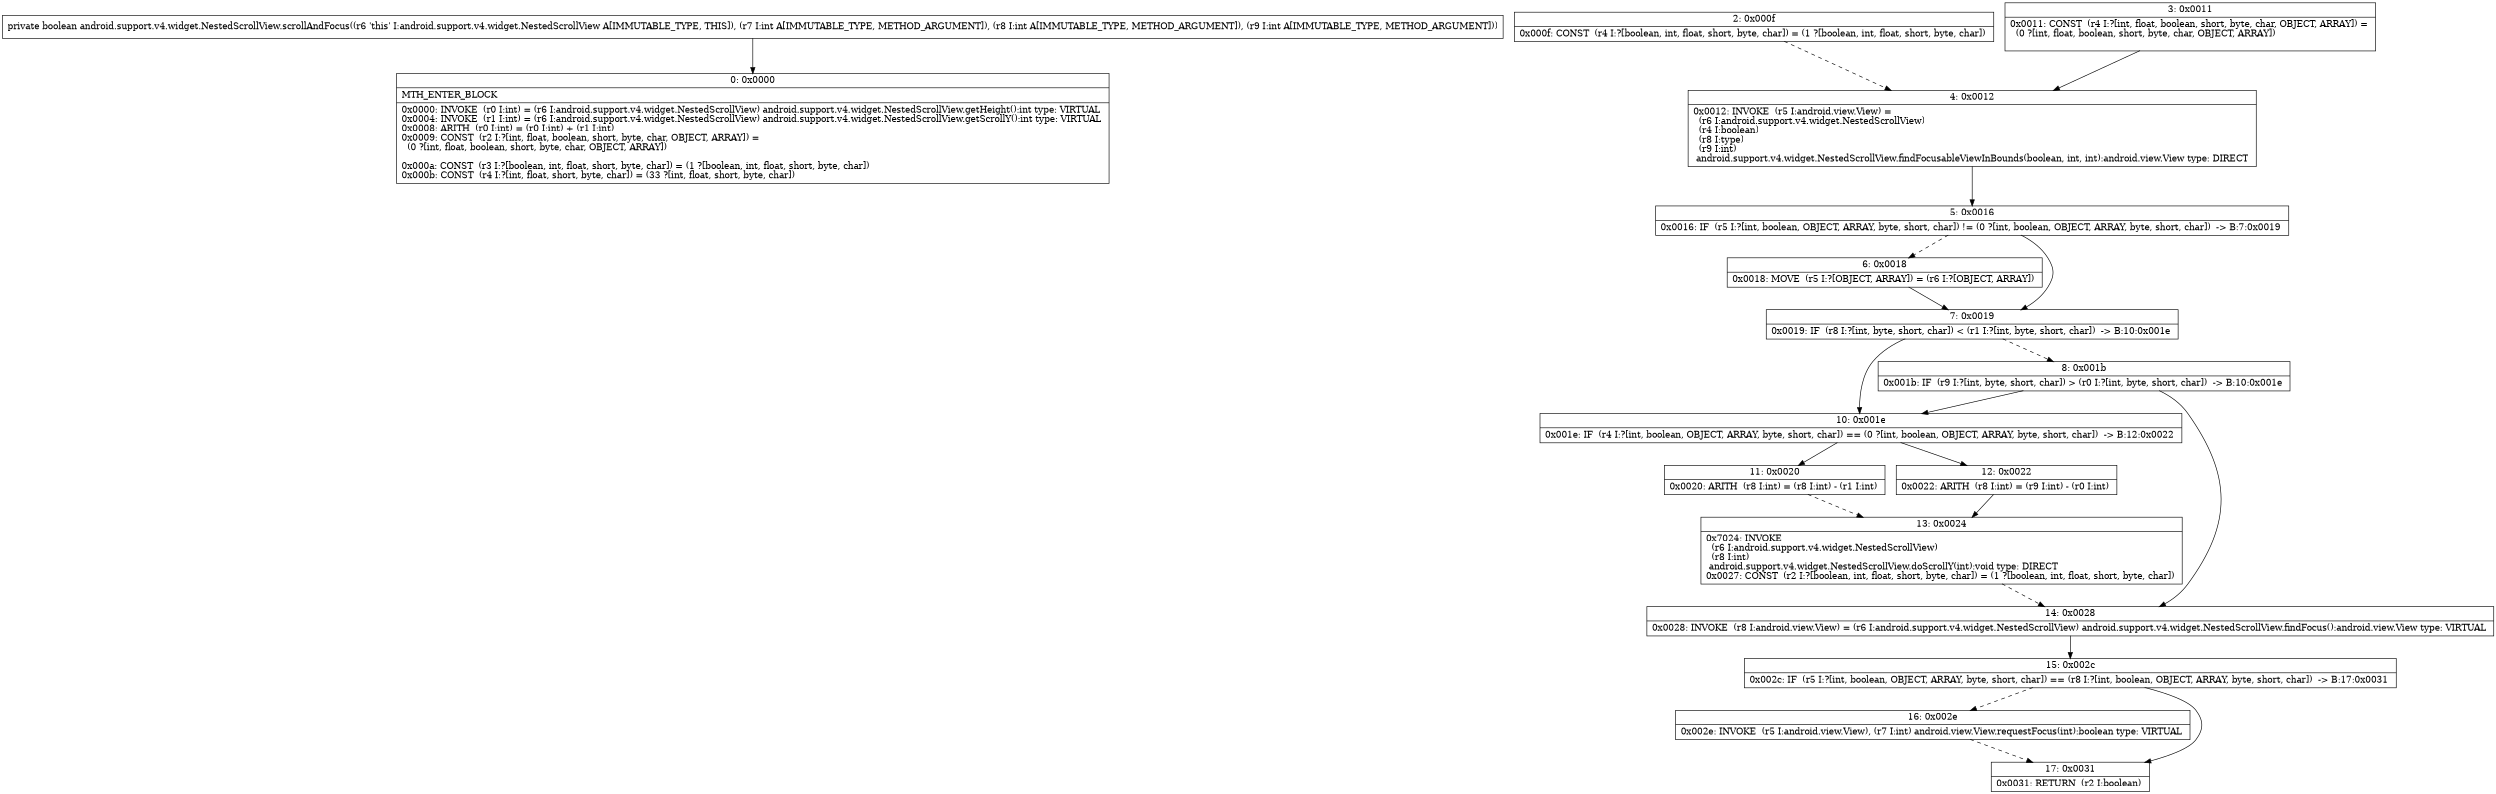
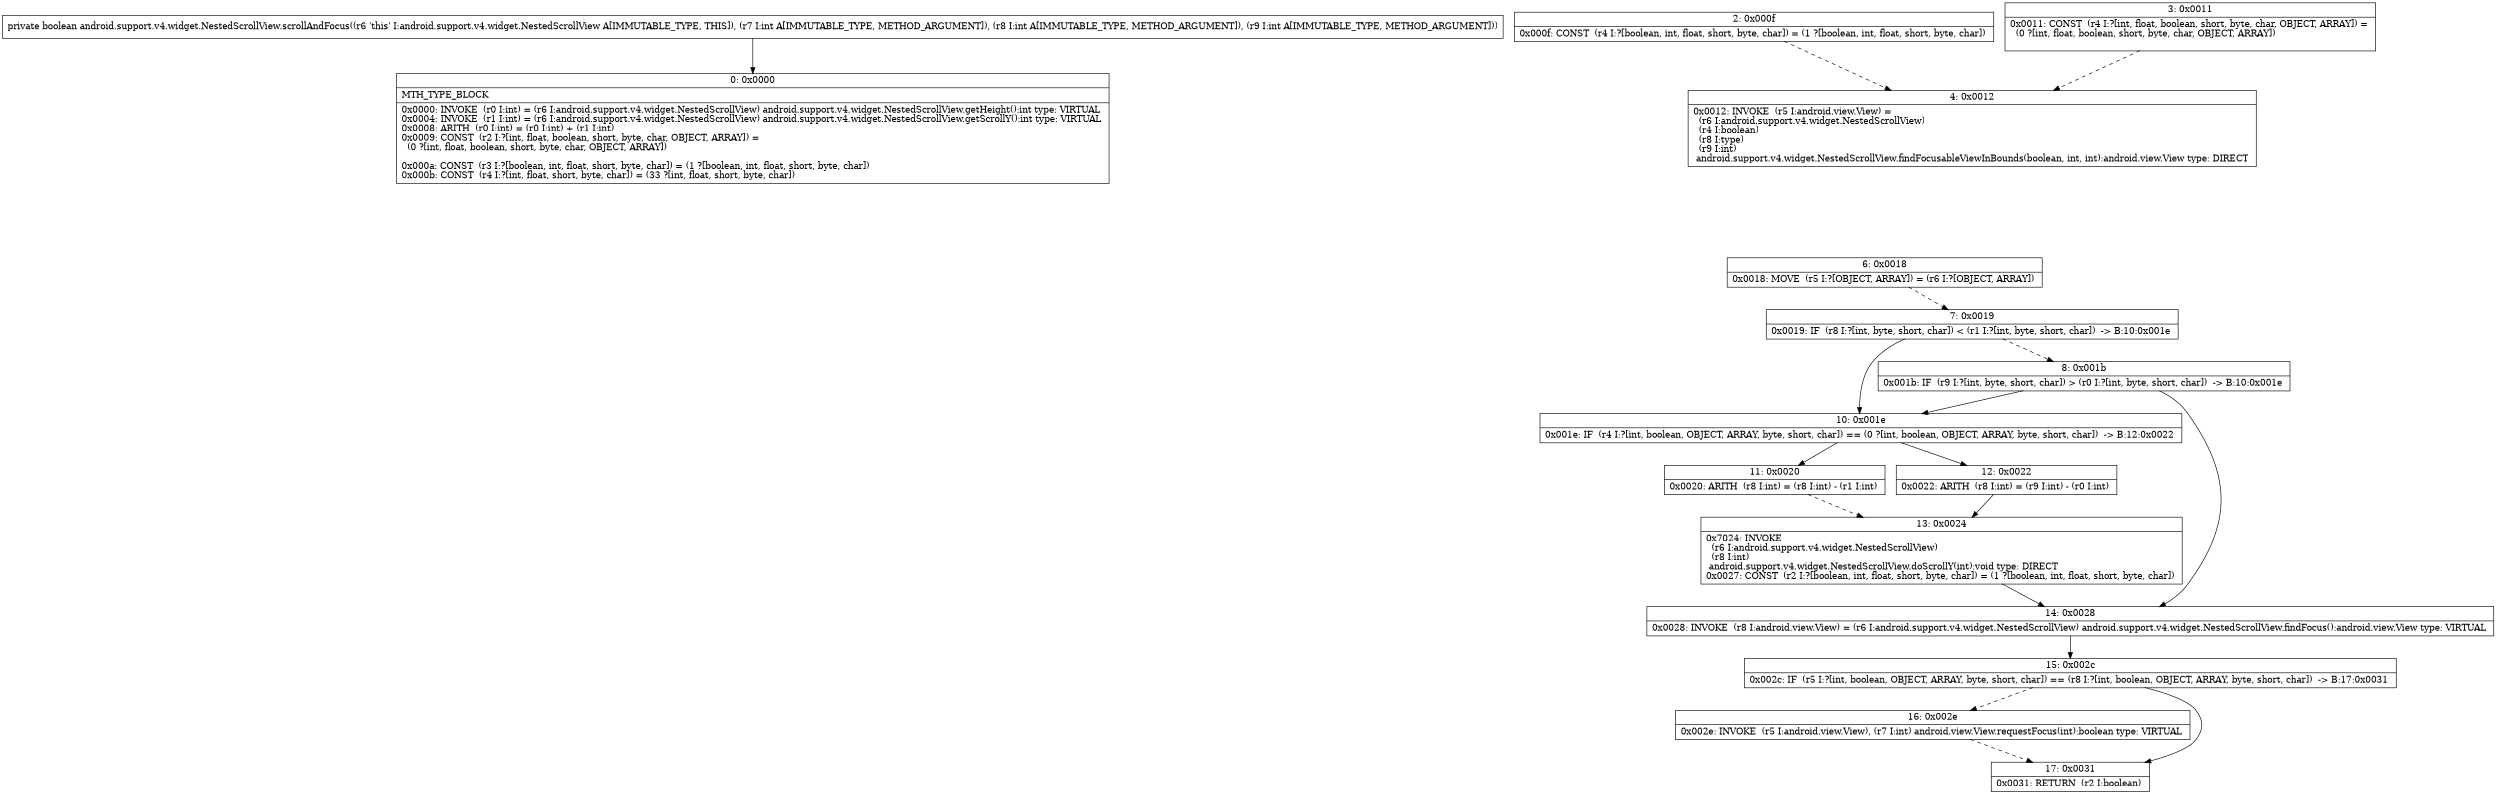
edge "3: 0x0011" -> "4: 0x0012": style solid -> dashed
node "0: 0x0000": text "MTH_ENTER_BLOCK" -> "MTH_TYPE_BLOCK"
node "5: 0x0016": removed
edge "6: 0x0018" -> "7: 0x0019": style solid -> dashed
edge "13: 0x0024" -> "14: 0x0028": style dashed -> solid
